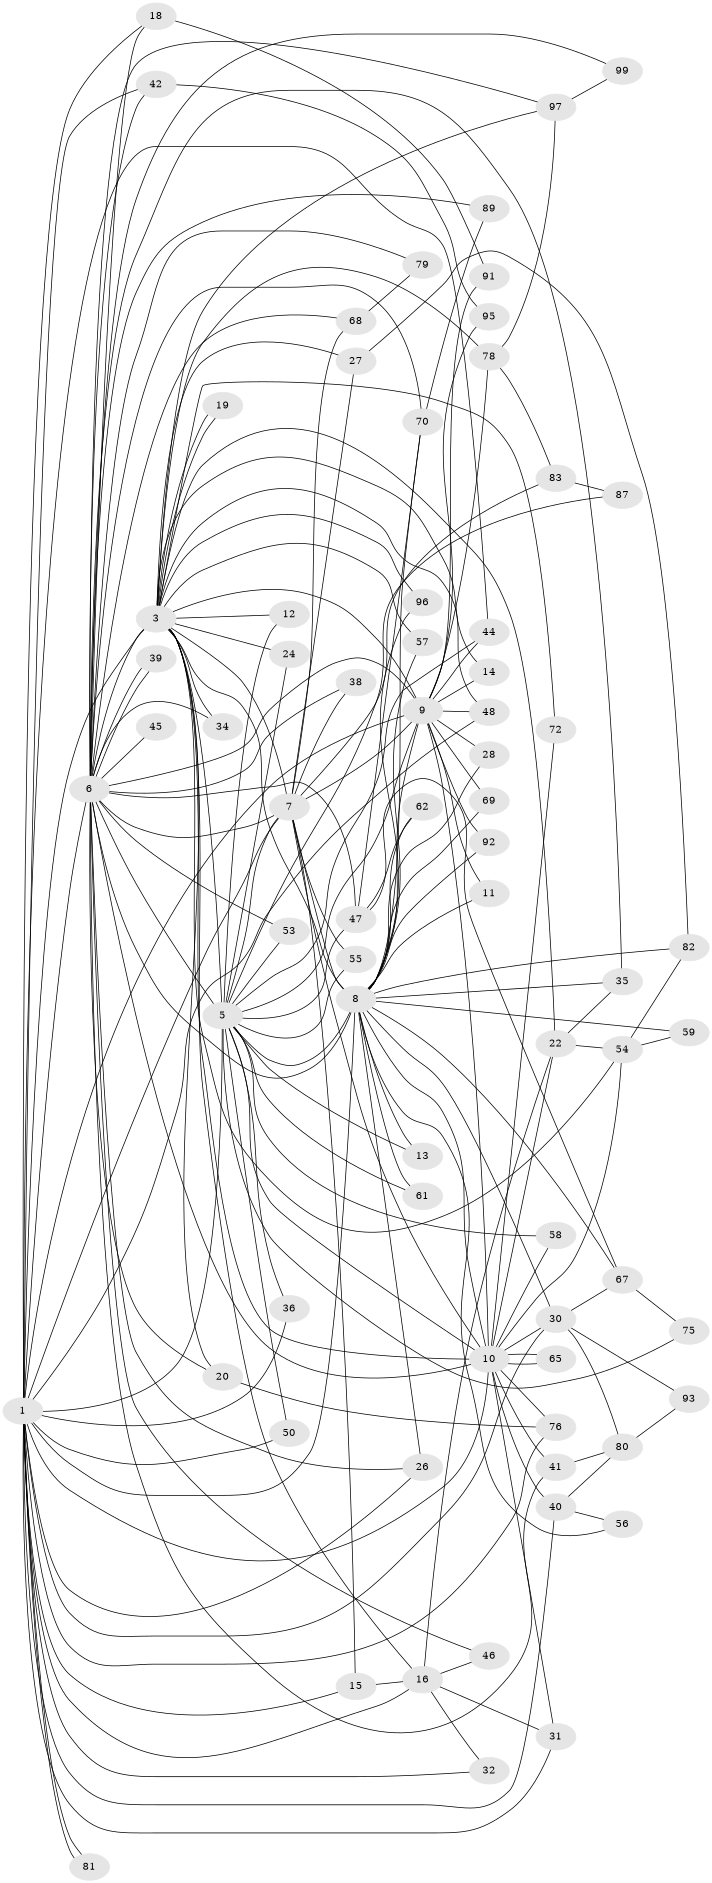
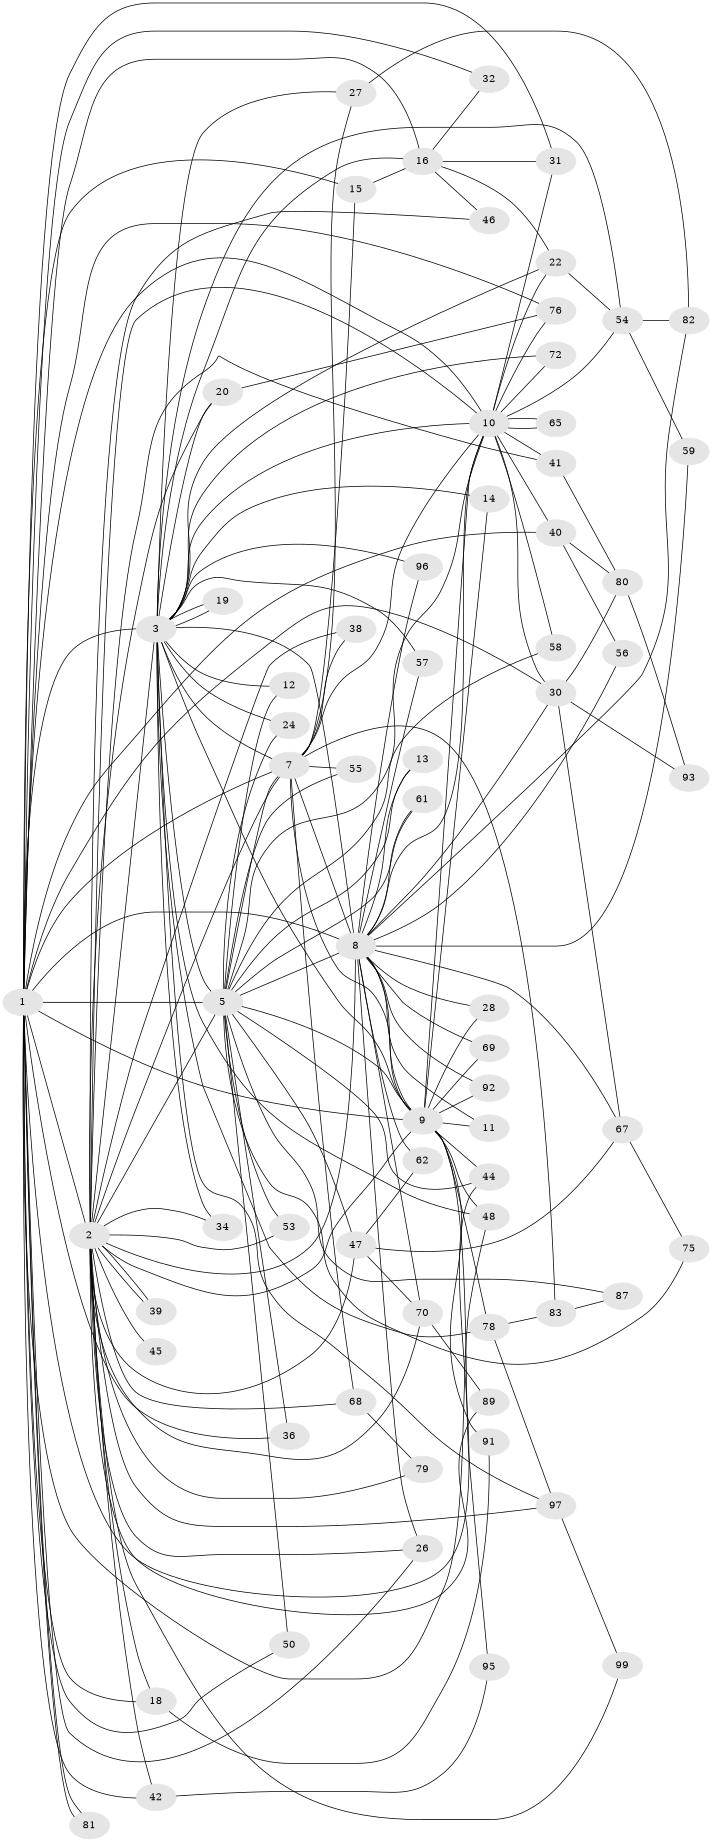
node "6": label "6" -> "2"
node "35": removed
